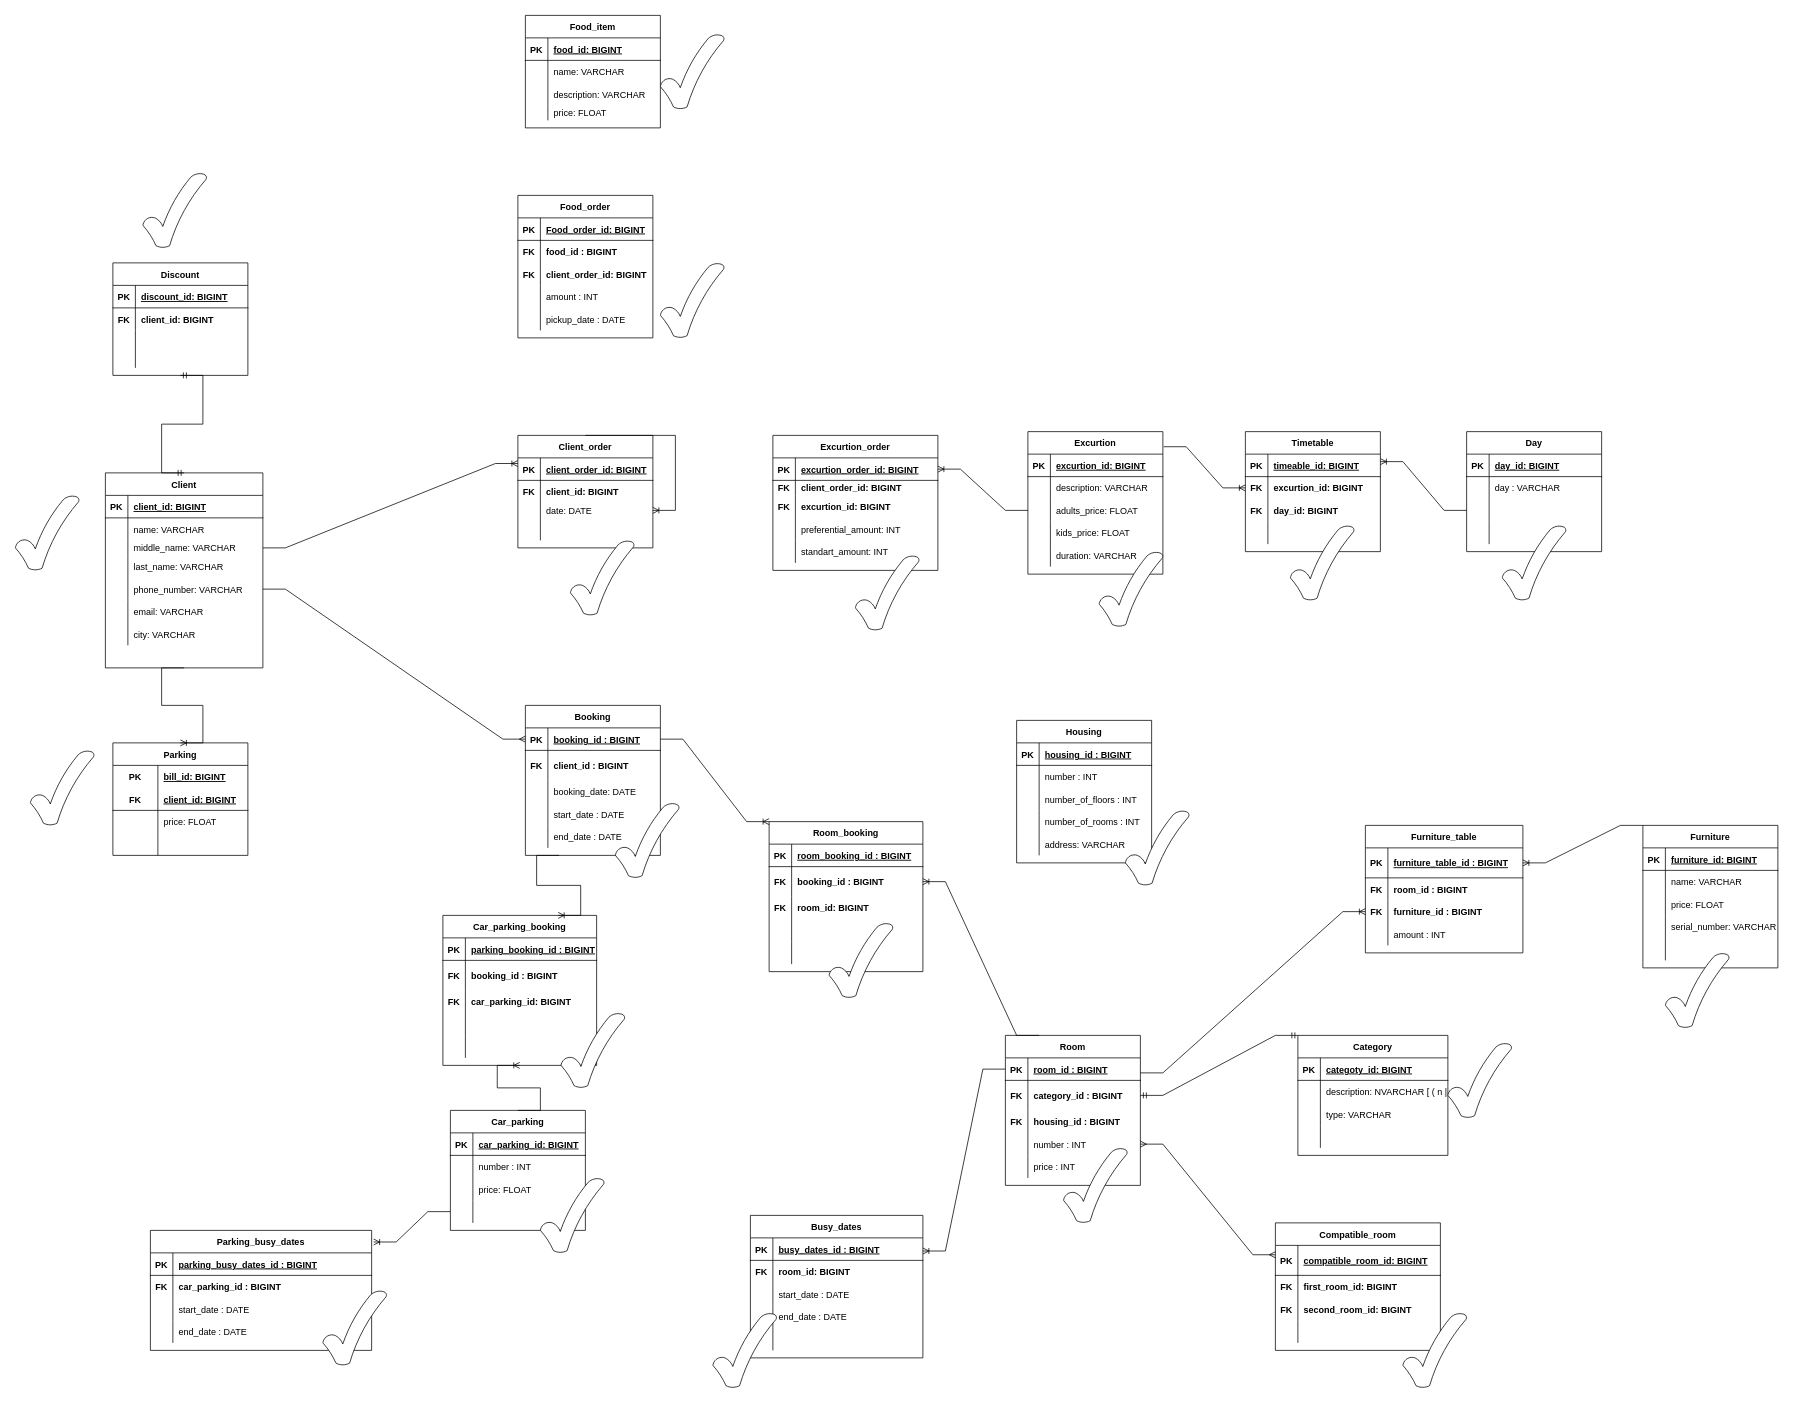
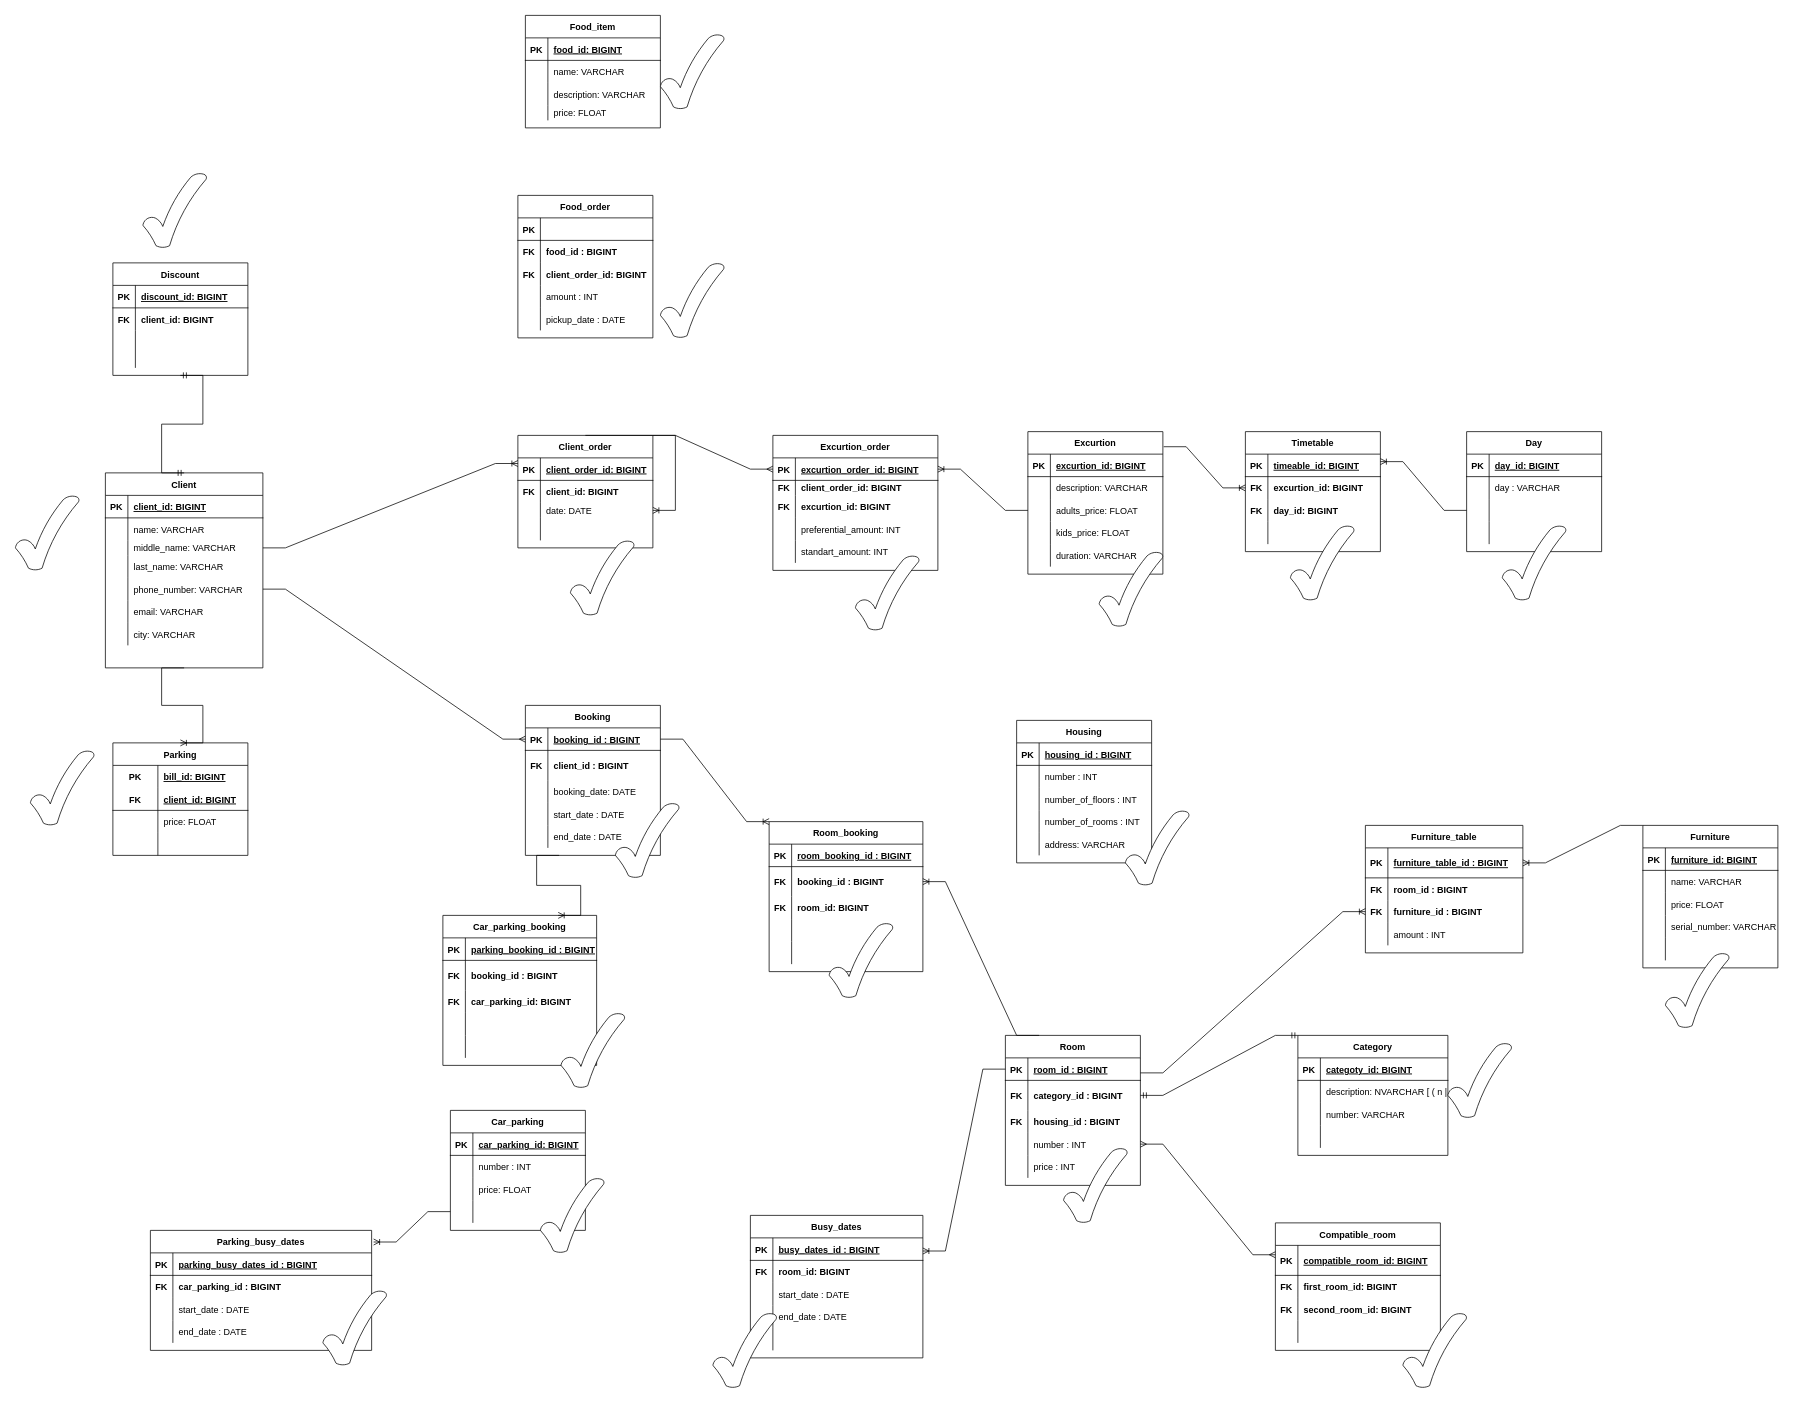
node "Food_order_id: BIGINT": removed
edge "Client_order" -> "Excurtion_order": added
edge "Car_parking" -> "Car_parking_booking": removed
node "type: VARCHAR": label "type: VARCHAR" -> "number: VARCHAR"
